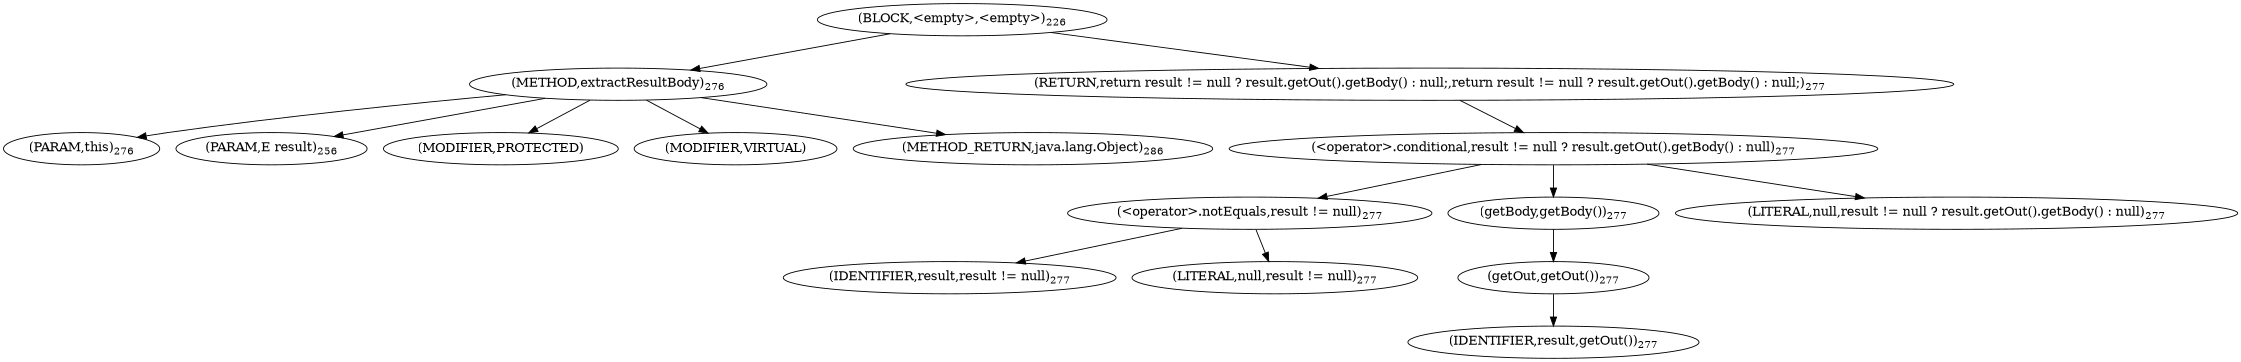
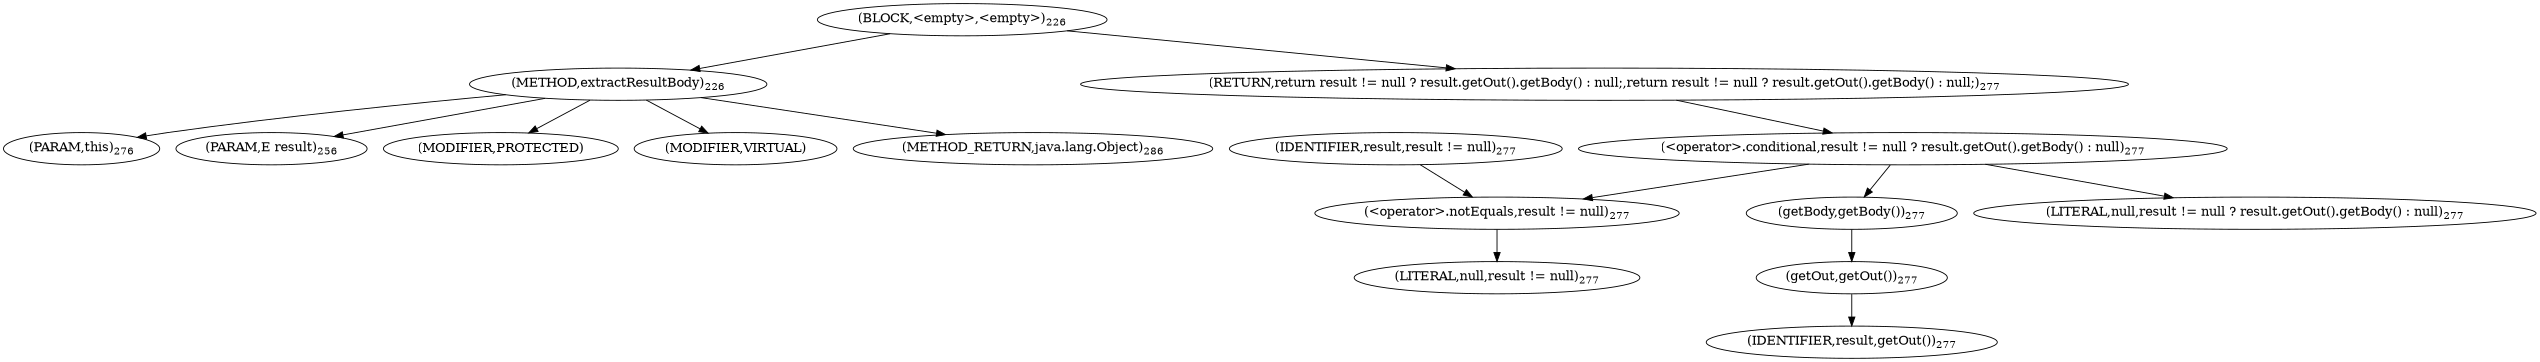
node "(METHOD,extractResultBody)": text "276" -> "226"
edge "(<operator>.notEquals,result != null)" -> "(IDENTIFIER,result,result != null)": reversed
